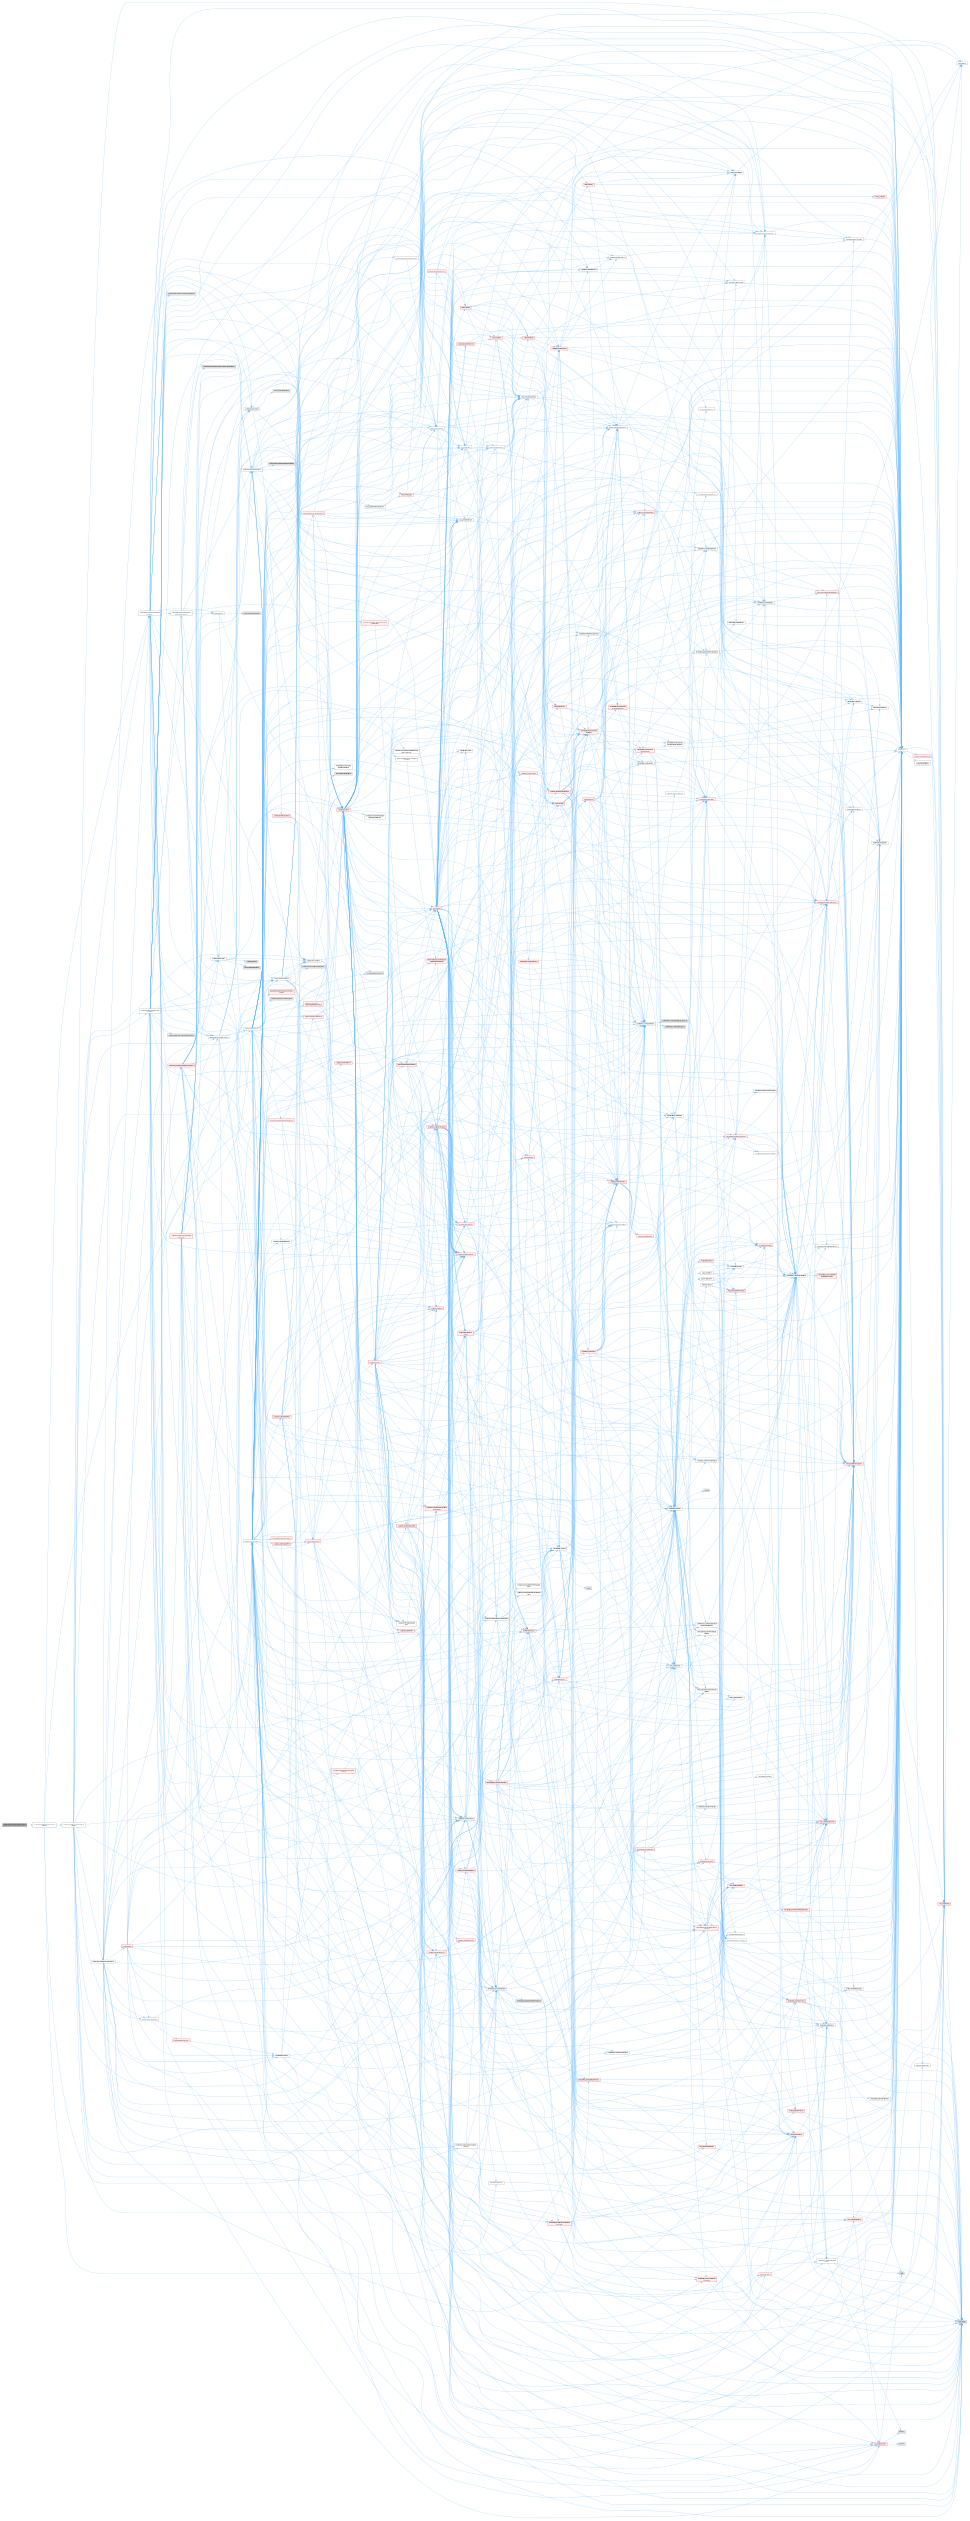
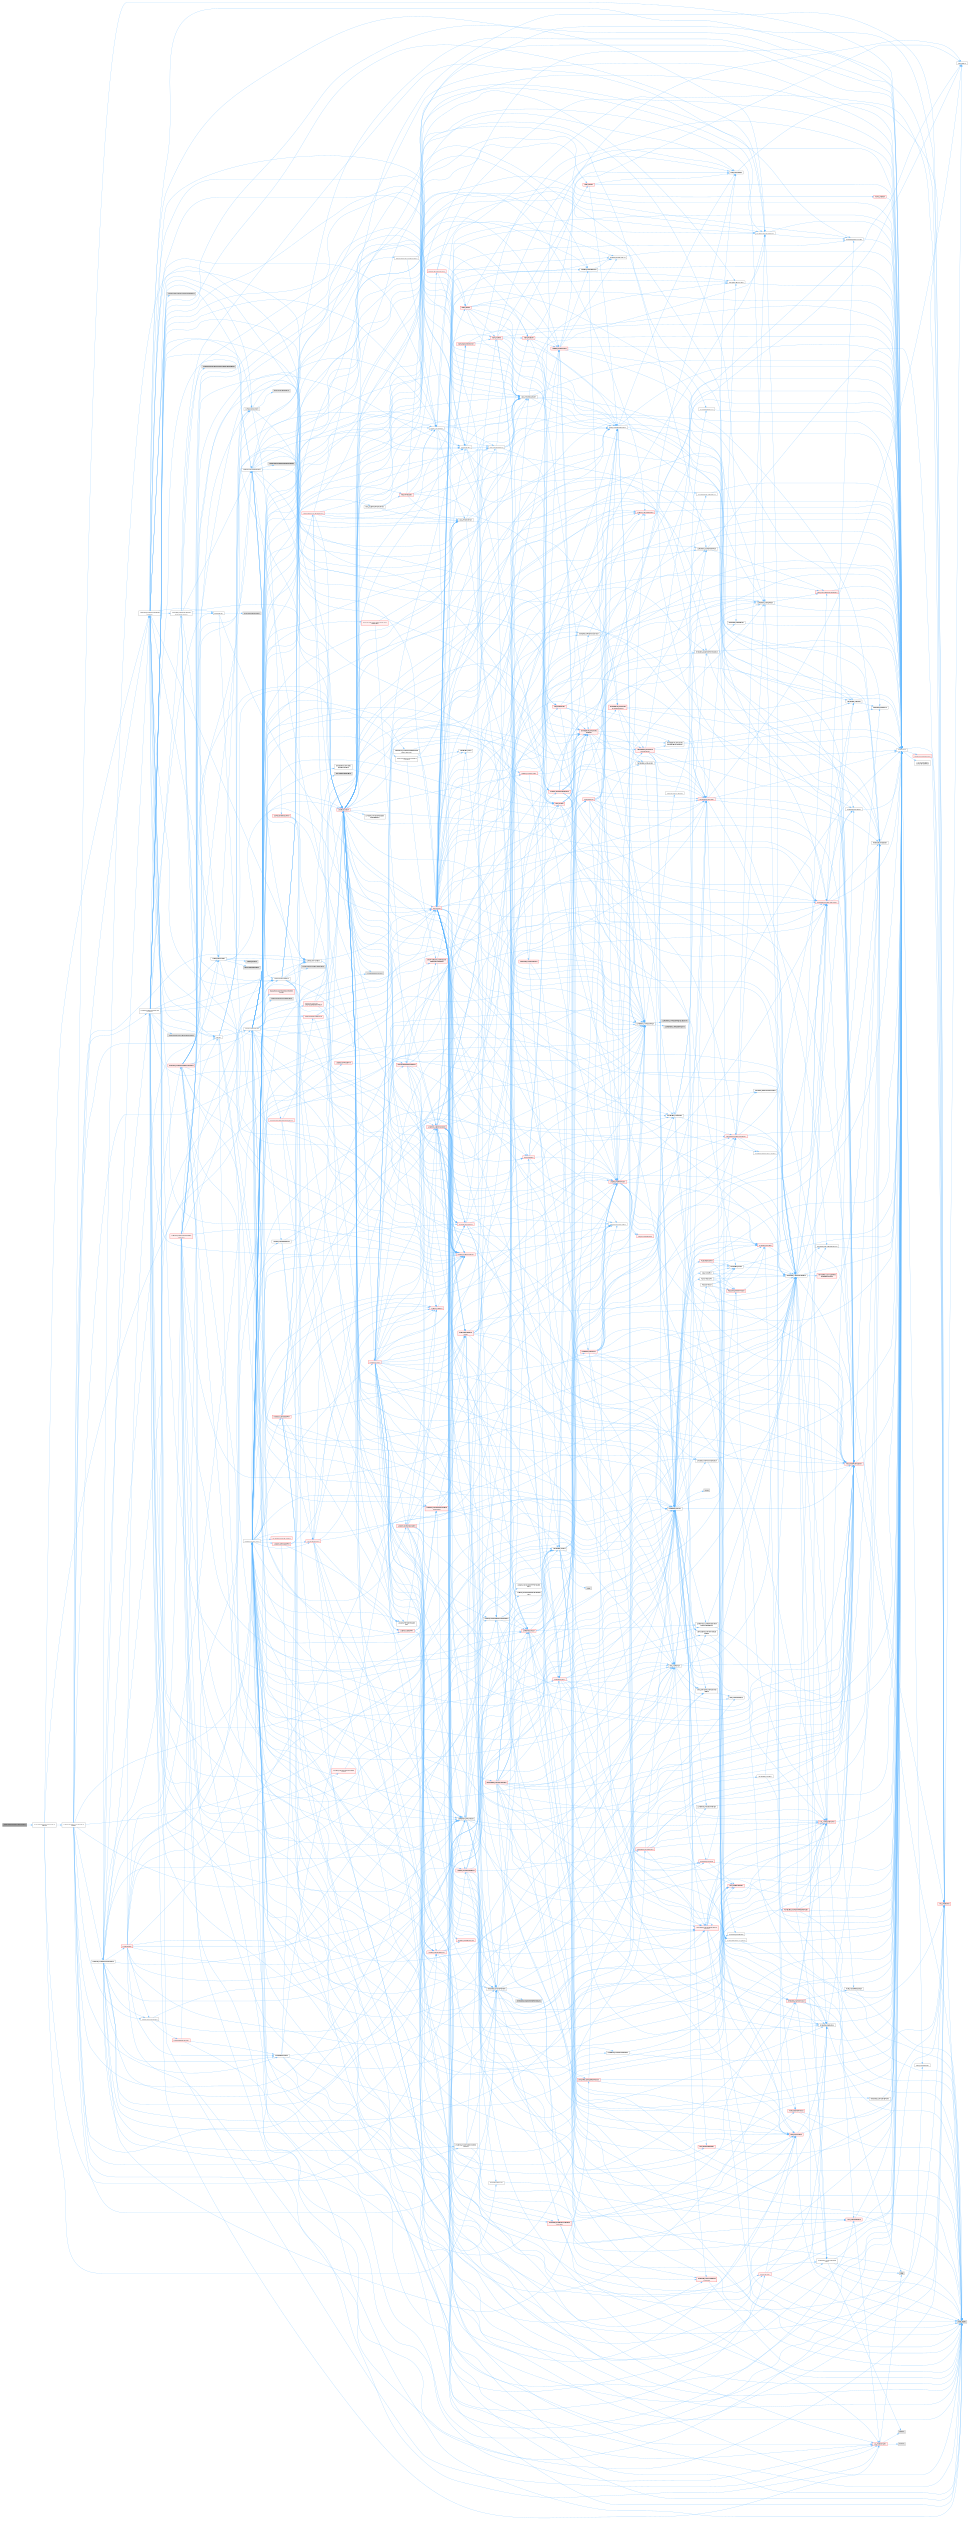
node "Concepts/StructSerializable AssertionMacros.h": label "Concepts/StructSerializable AssertionMacros.h" -> "Concepts/StructSerializable WithDefaults.h"
node "MovieSceneChannelTraits.h": label "MovieSceneChannelTraits.h" -> "Array.h"
